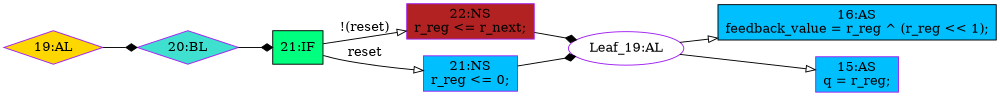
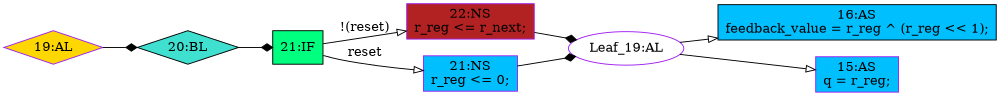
node "20:BL": color purple -> black
